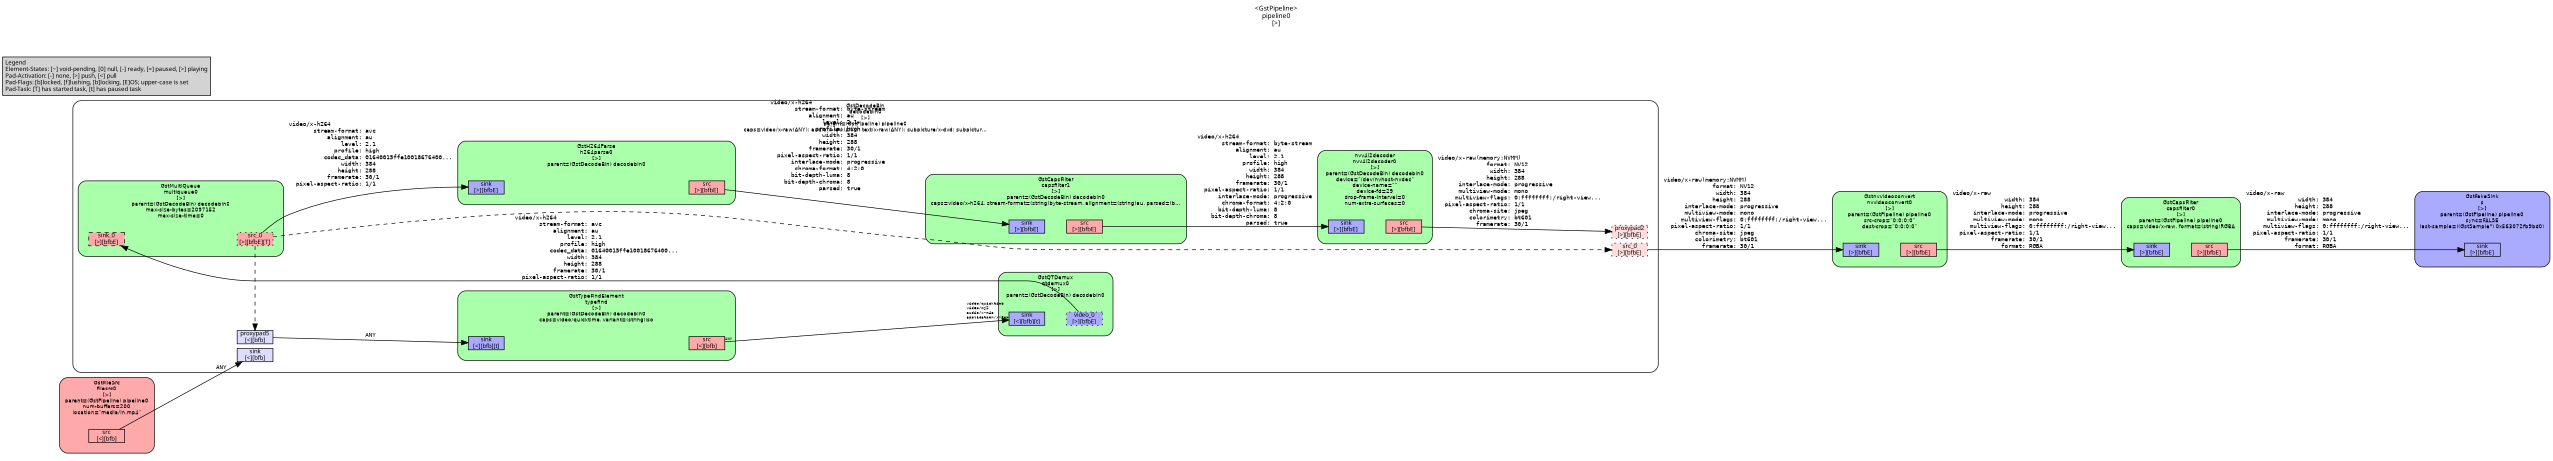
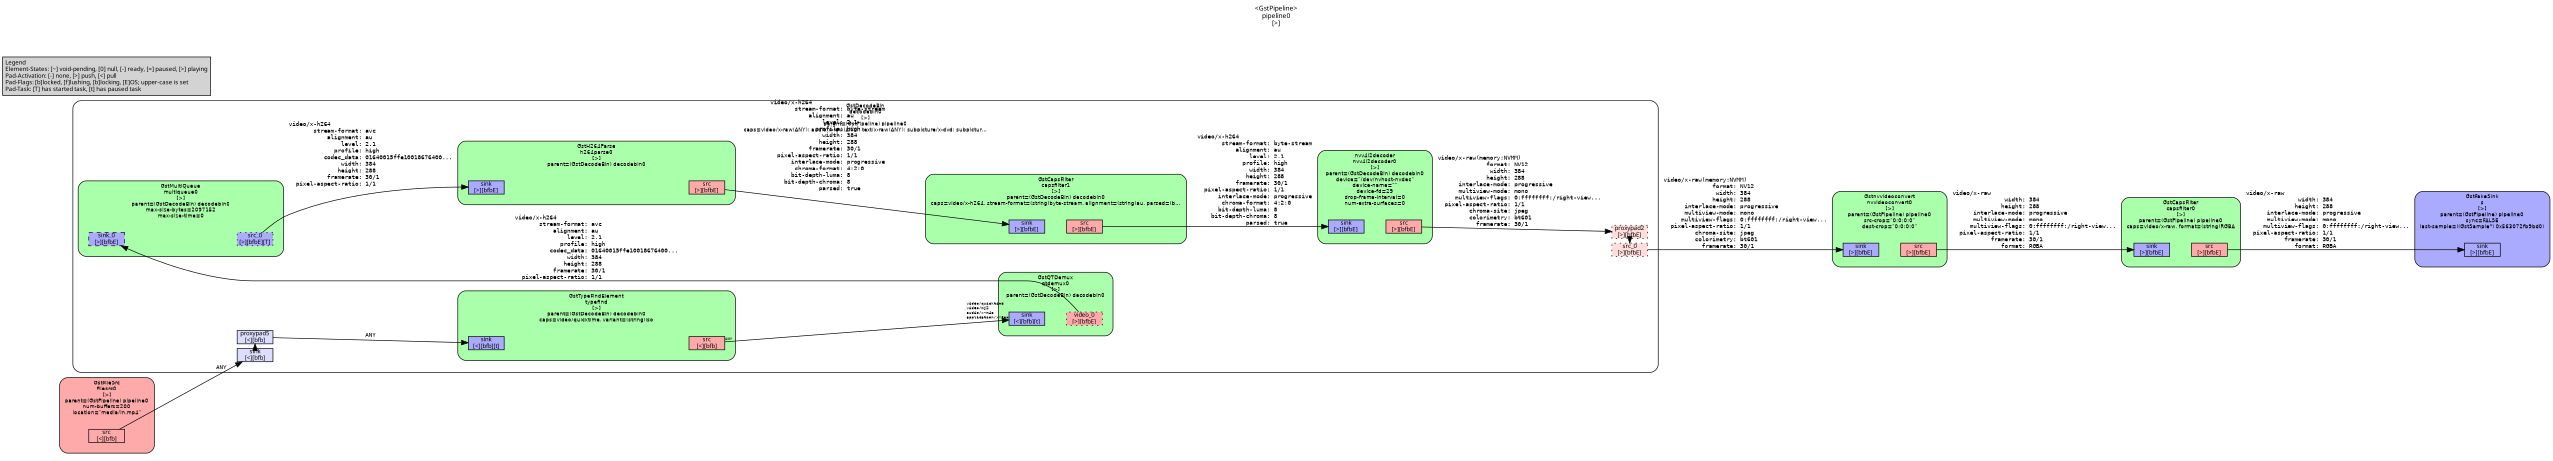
edge "src_0 [>][bfbE][T]" -> "src_0 [>][bfbE]": now "proxypad2 [>][bfbE]" -> "src_0 [>][bfbE]"
node "sink_0 [>][bfbE]": fillcolor #ffaaaa -> #aaaaff
node "src_0 [>][bfbE][T]": fillcolor #ffaaaa -> #aaaaff
edge "src_0 [>][bfbE][T]" -> "proxypad5 [<][bfb]": now "sink [<][bfb]" -> "proxypad5 [<][bfb]"
node "video_0 [>][bfbE]": fillcolor #aaaaff -> #ffaaaa
